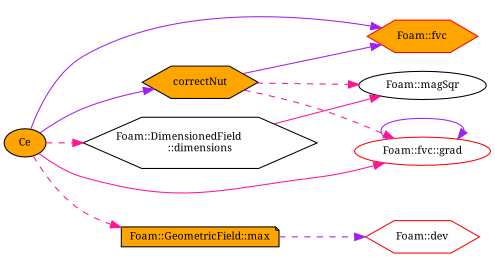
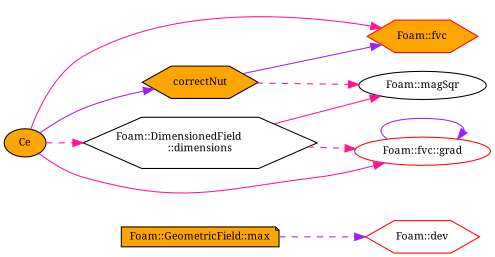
edge "Ce" -> "Foam::fvc": color purple -> deeppink
edge "correctNut" -> "Foam::fvc::grad": now "Foam::DimensionedField ::dimensions" -> "Foam::fvc::grad"
edge "Ce" -> "Foam::GeometricField::max": removed
